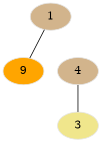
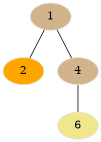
edge "1" -- "4": added
node "9": label "9" -> "2"
node "3": label "3" -> "6"
